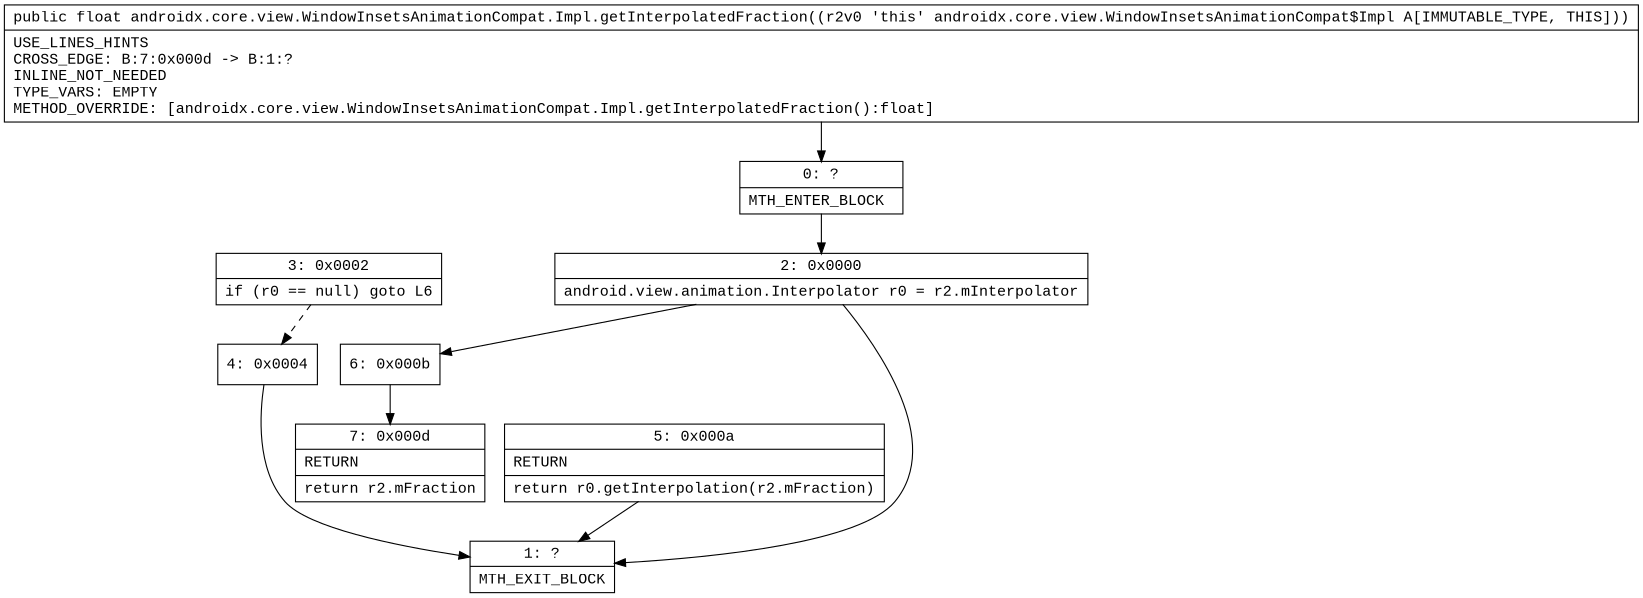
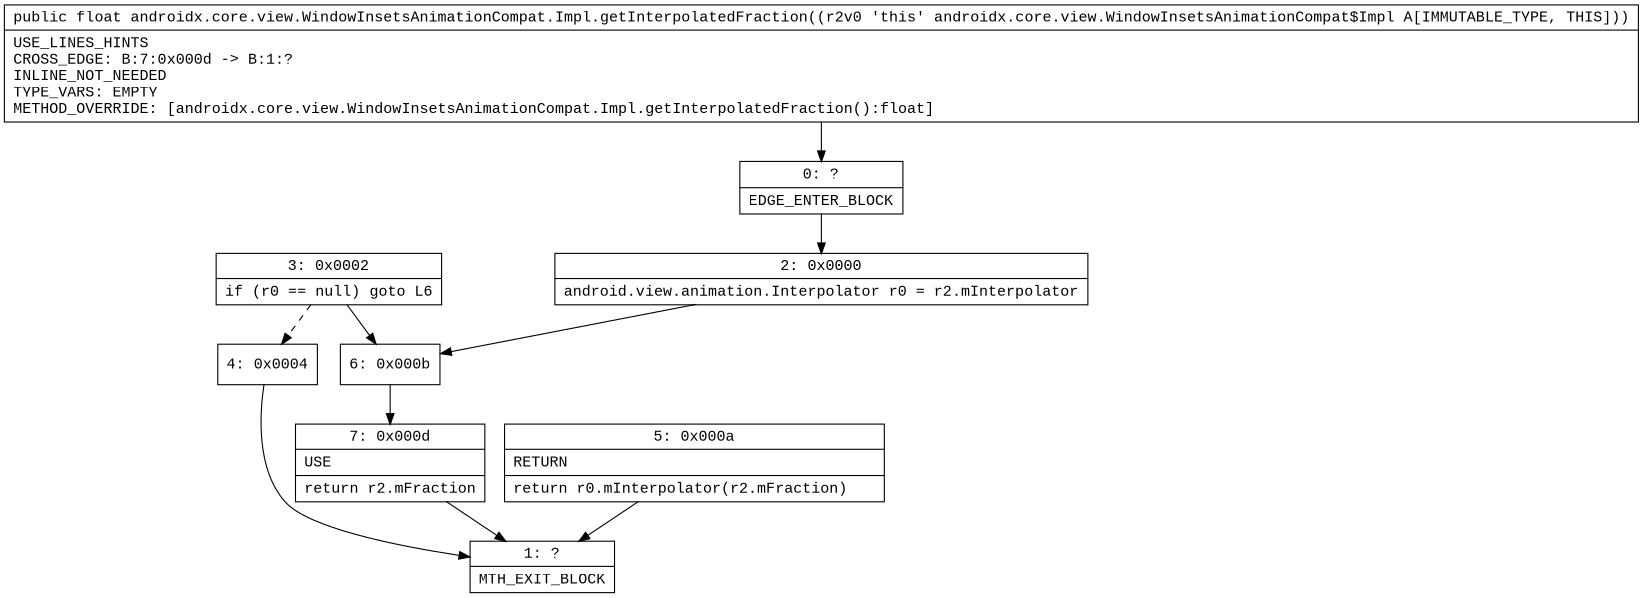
node "0: ?": text "MTH_ENTER_BLOCK" -> "EDGE_ENTER_BLOCK"
edge "3: 0x0002" -> "6: 0x000b": added
node "7: 0x000d": text "RETURN" -> "USE"
node "5: 0x000a": text "return r0.getInterpolation(r2.mFraction)" -> "return r0.mInterpolator(r2.mFraction)"
edge "2: 0x0000" -> "1: ?": now "7: 0x000d" -> "1: ?"
